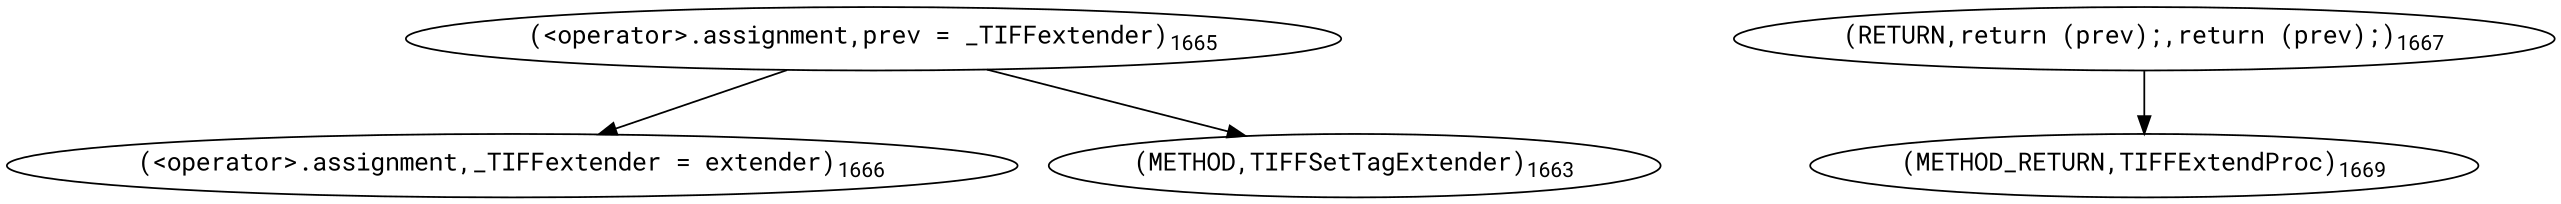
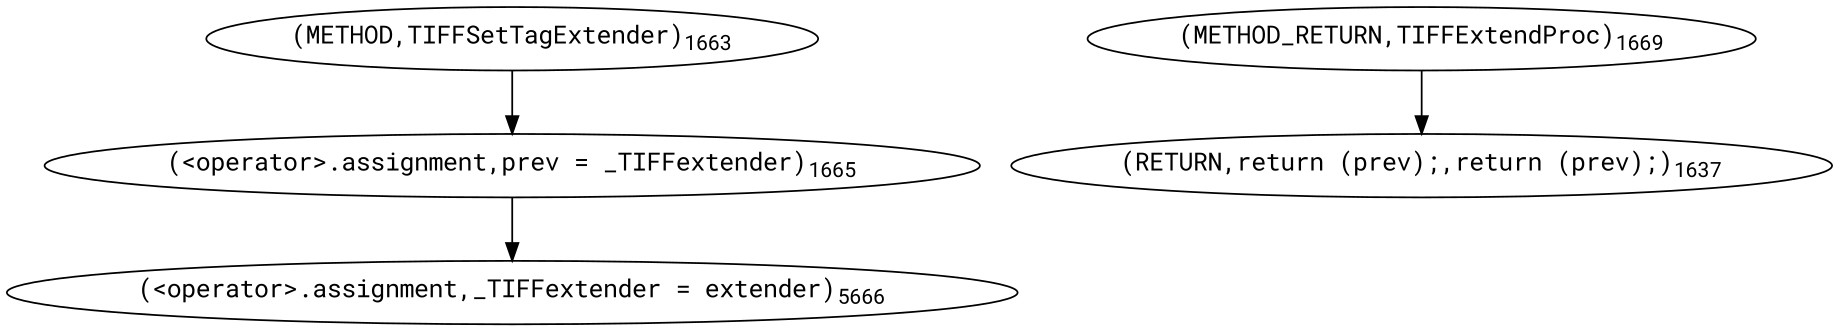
node "(RETURN,return (prev);,return (prev);)": text "1667" -> "1637"
edge "(RETURN,return (prev);,return (prev);)" -> "(METHOD_RETURN,TIFFExtendProc)": reversed
edge "(<operator>.assignment,prev = _TIFFextender)" -> "(METHOD,TIFFSetTagExtender)": reversed
node "(<operator>.assignment,_TIFFextender = extender)": text "1666" -> "5666"
